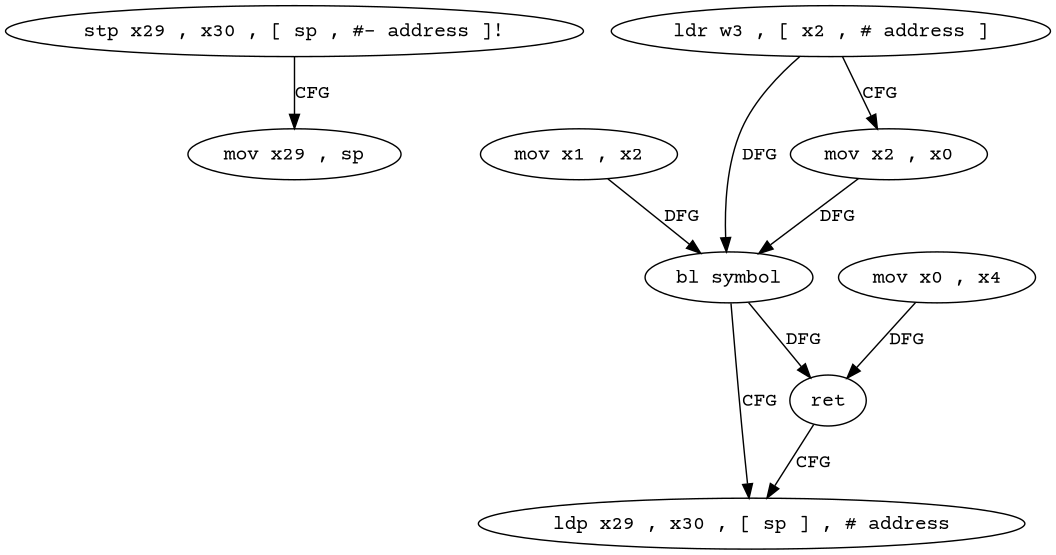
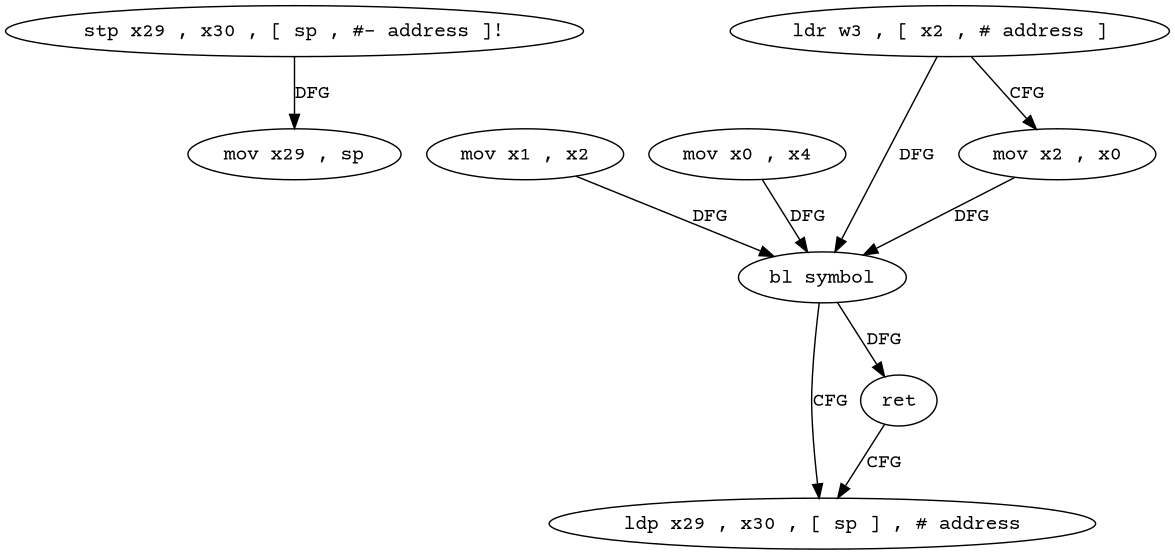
edge "stp x29 , x30 , [ sp , #- address ]!" -> "mov x29 , sp": label "CFG" -> "DFG"
edge "mov x0 , x4" -> "ret": now "mov x0 , x4" -> "bl symbol"
